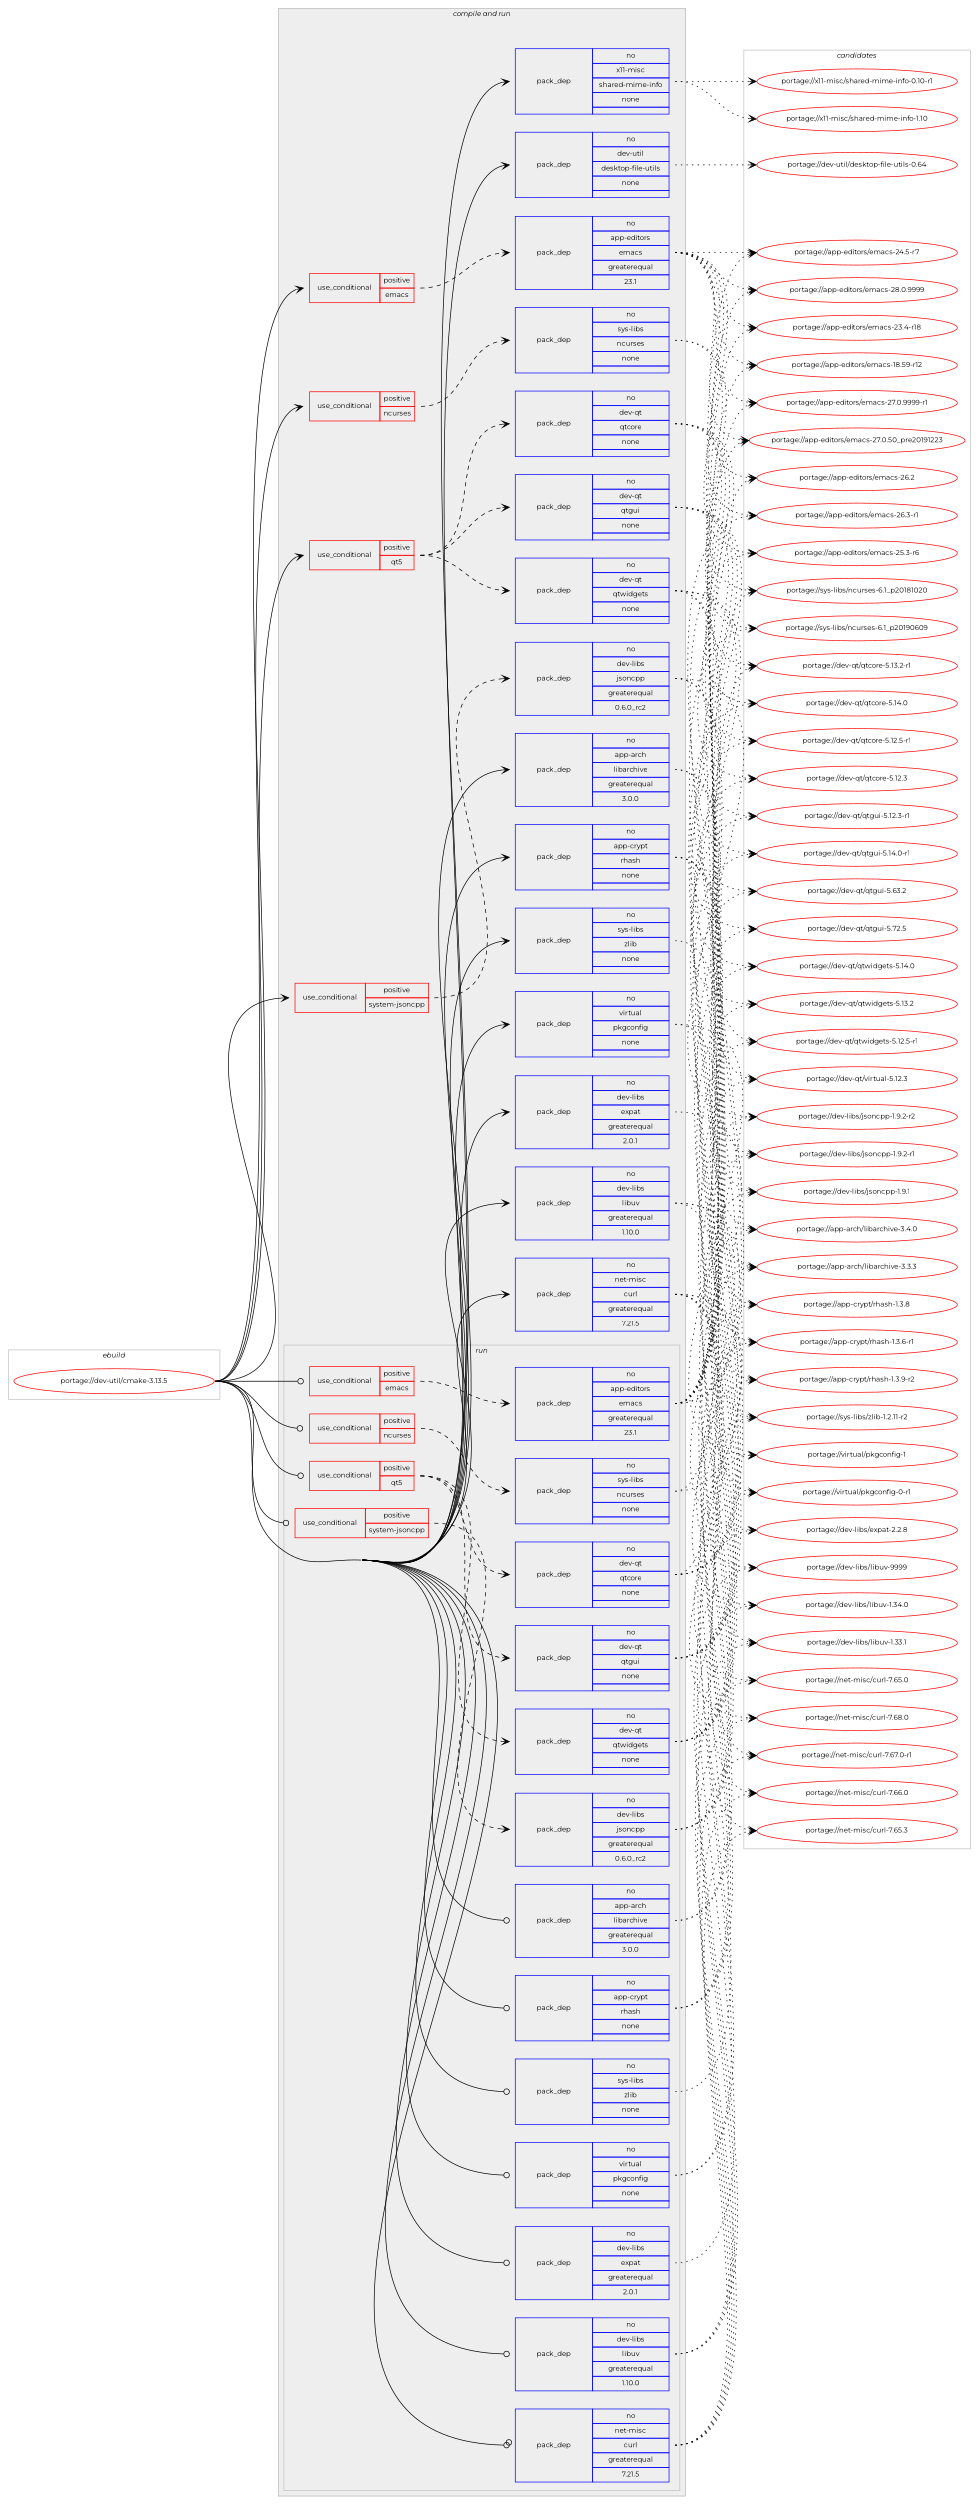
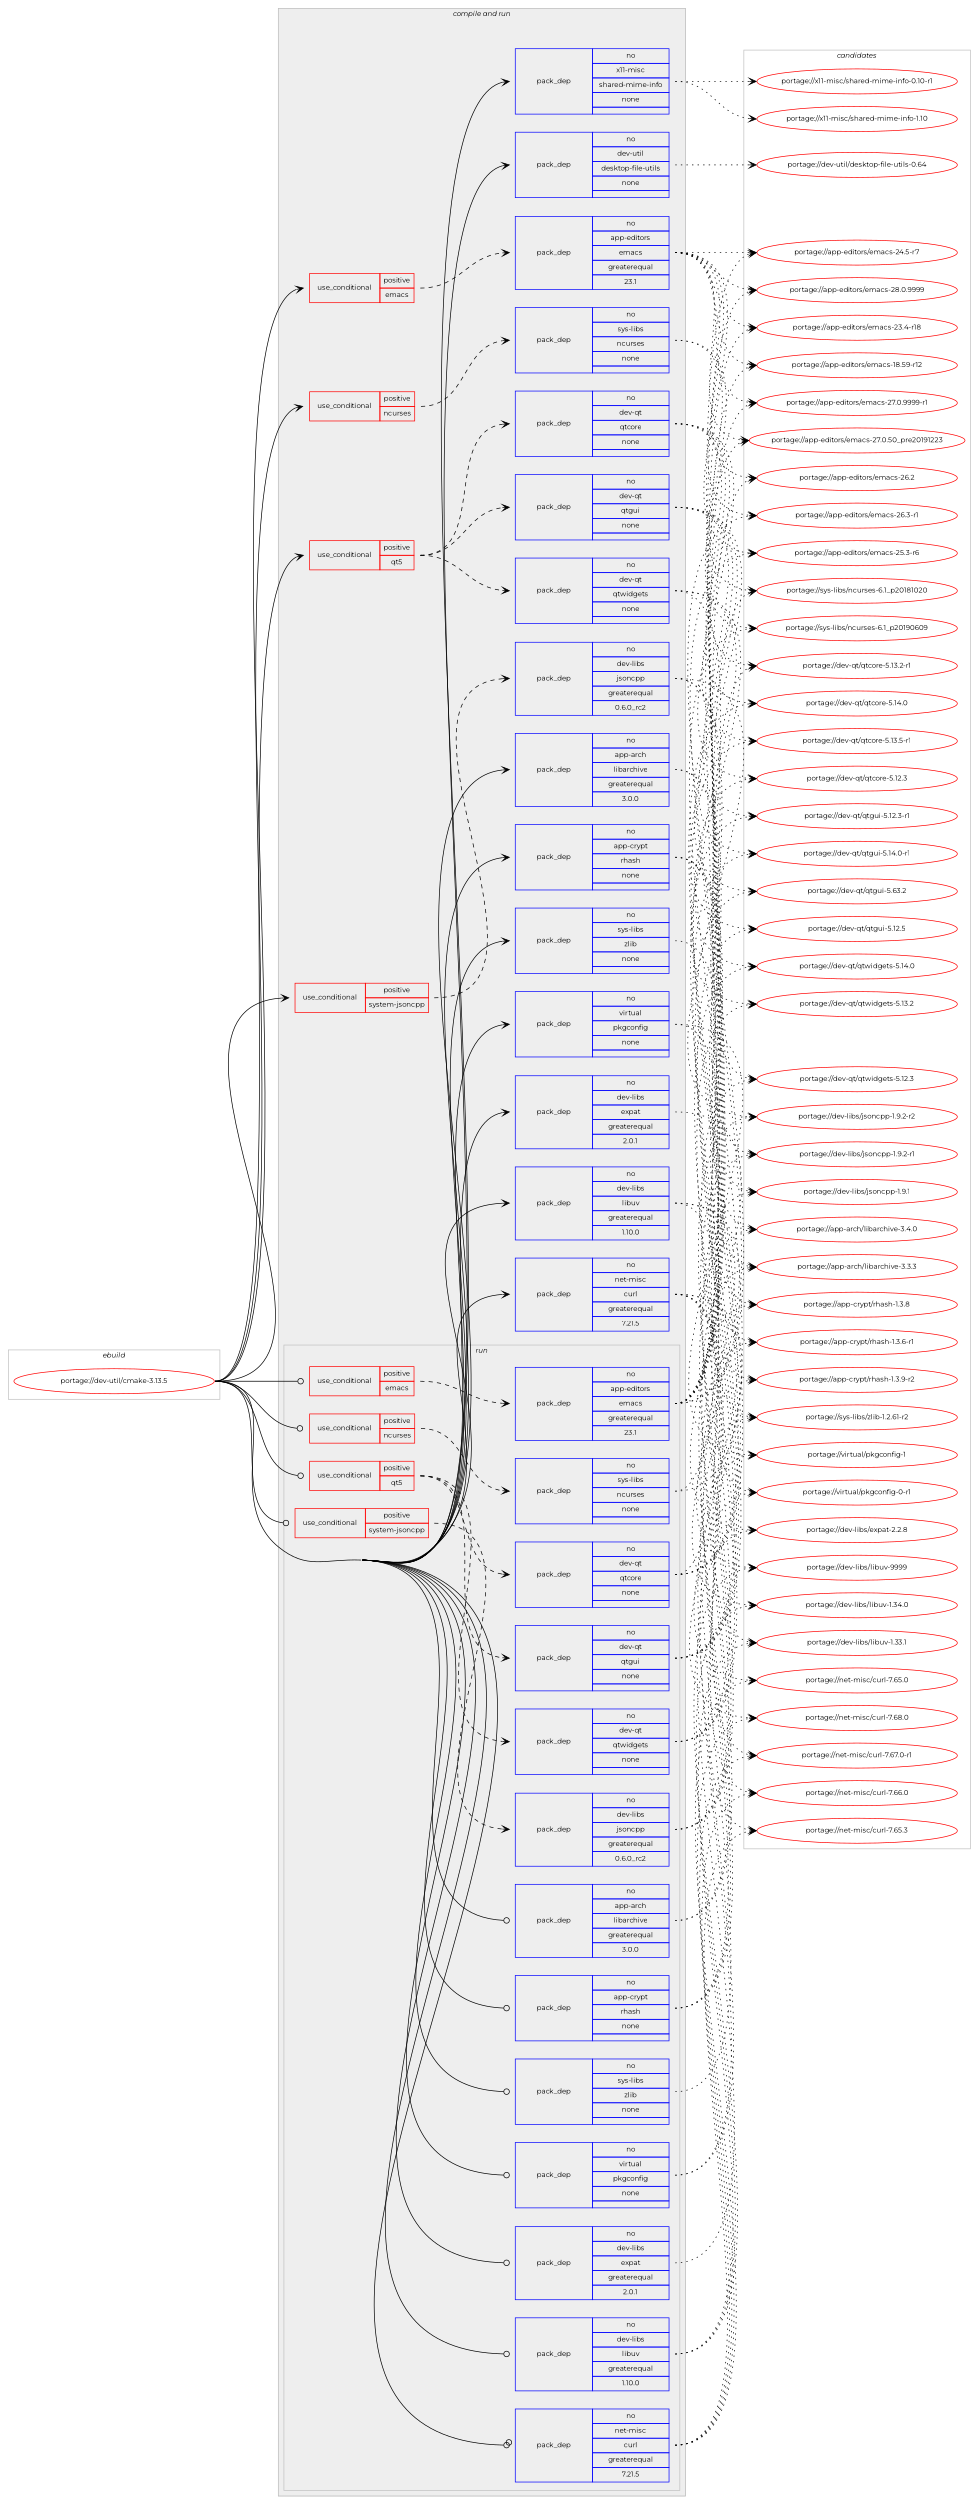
node "portage://dev-qt/qtcore-5.12.5-r1": label "portage://dev-qt/qtcore-5.12.5-r1" -> "portage://dev-qt/qtcore-5.13.5-r1"
node "portage://dev-qt/qtgui-5.72.5": label "portage://dev-qt/qtgui-5.72.5" -> "portage://dev-qt/qtgui-5.12.5"
node "portage://dev-qt/qtwidgets-5.12.5-r1": removed
node "portage://dev-qt/virtual-5.12.3": label "portage://dev-qt/virtual-5.12.3" -> "portage://dev-qt/qtwidgets-5.12.3"
node "portage://sys-libs/zlib-1.2.11-r2": label "portage://sys-libs/zlib-1.2.11-r2" -> "portage://sys-libs/zlib-1.2.61-r2"
